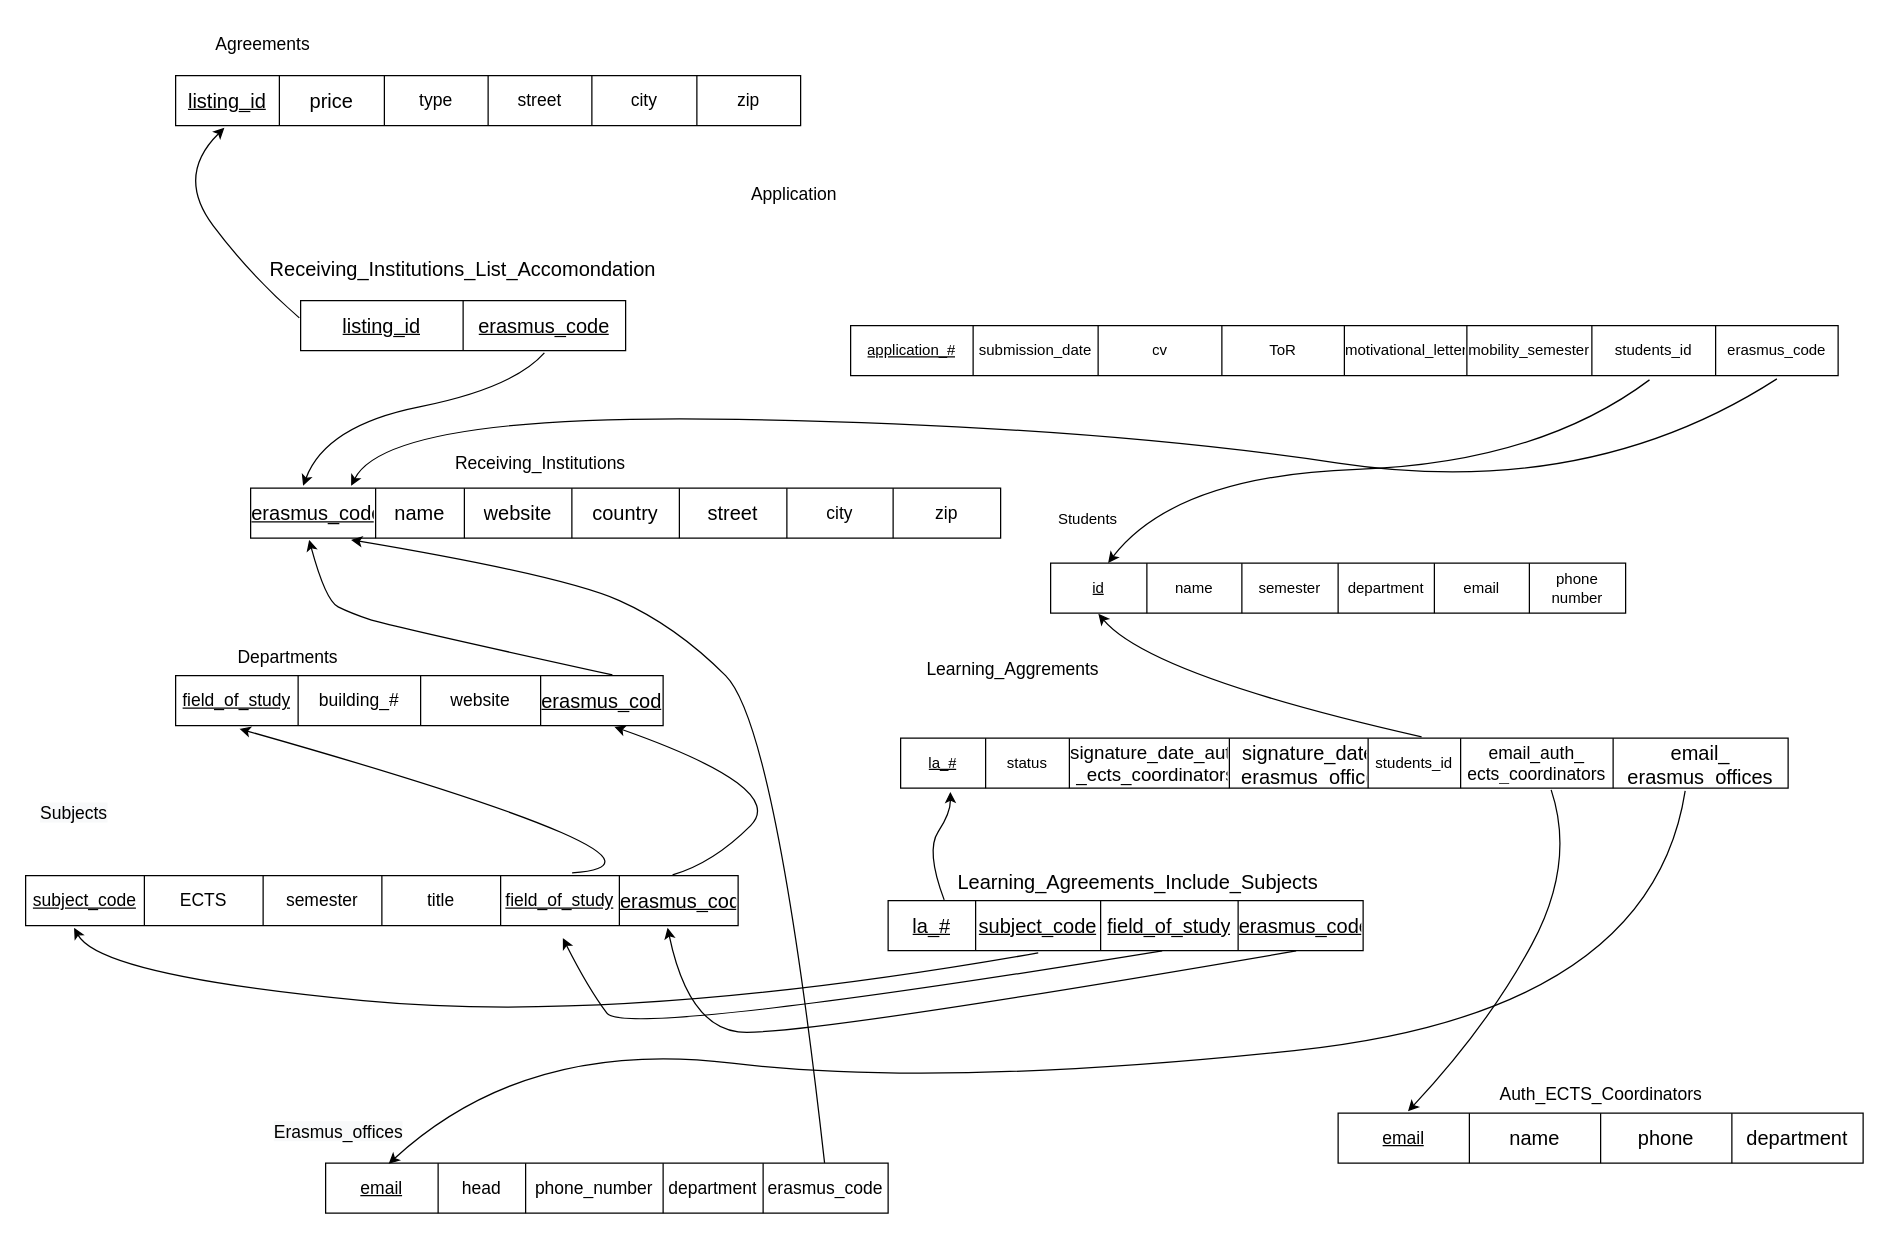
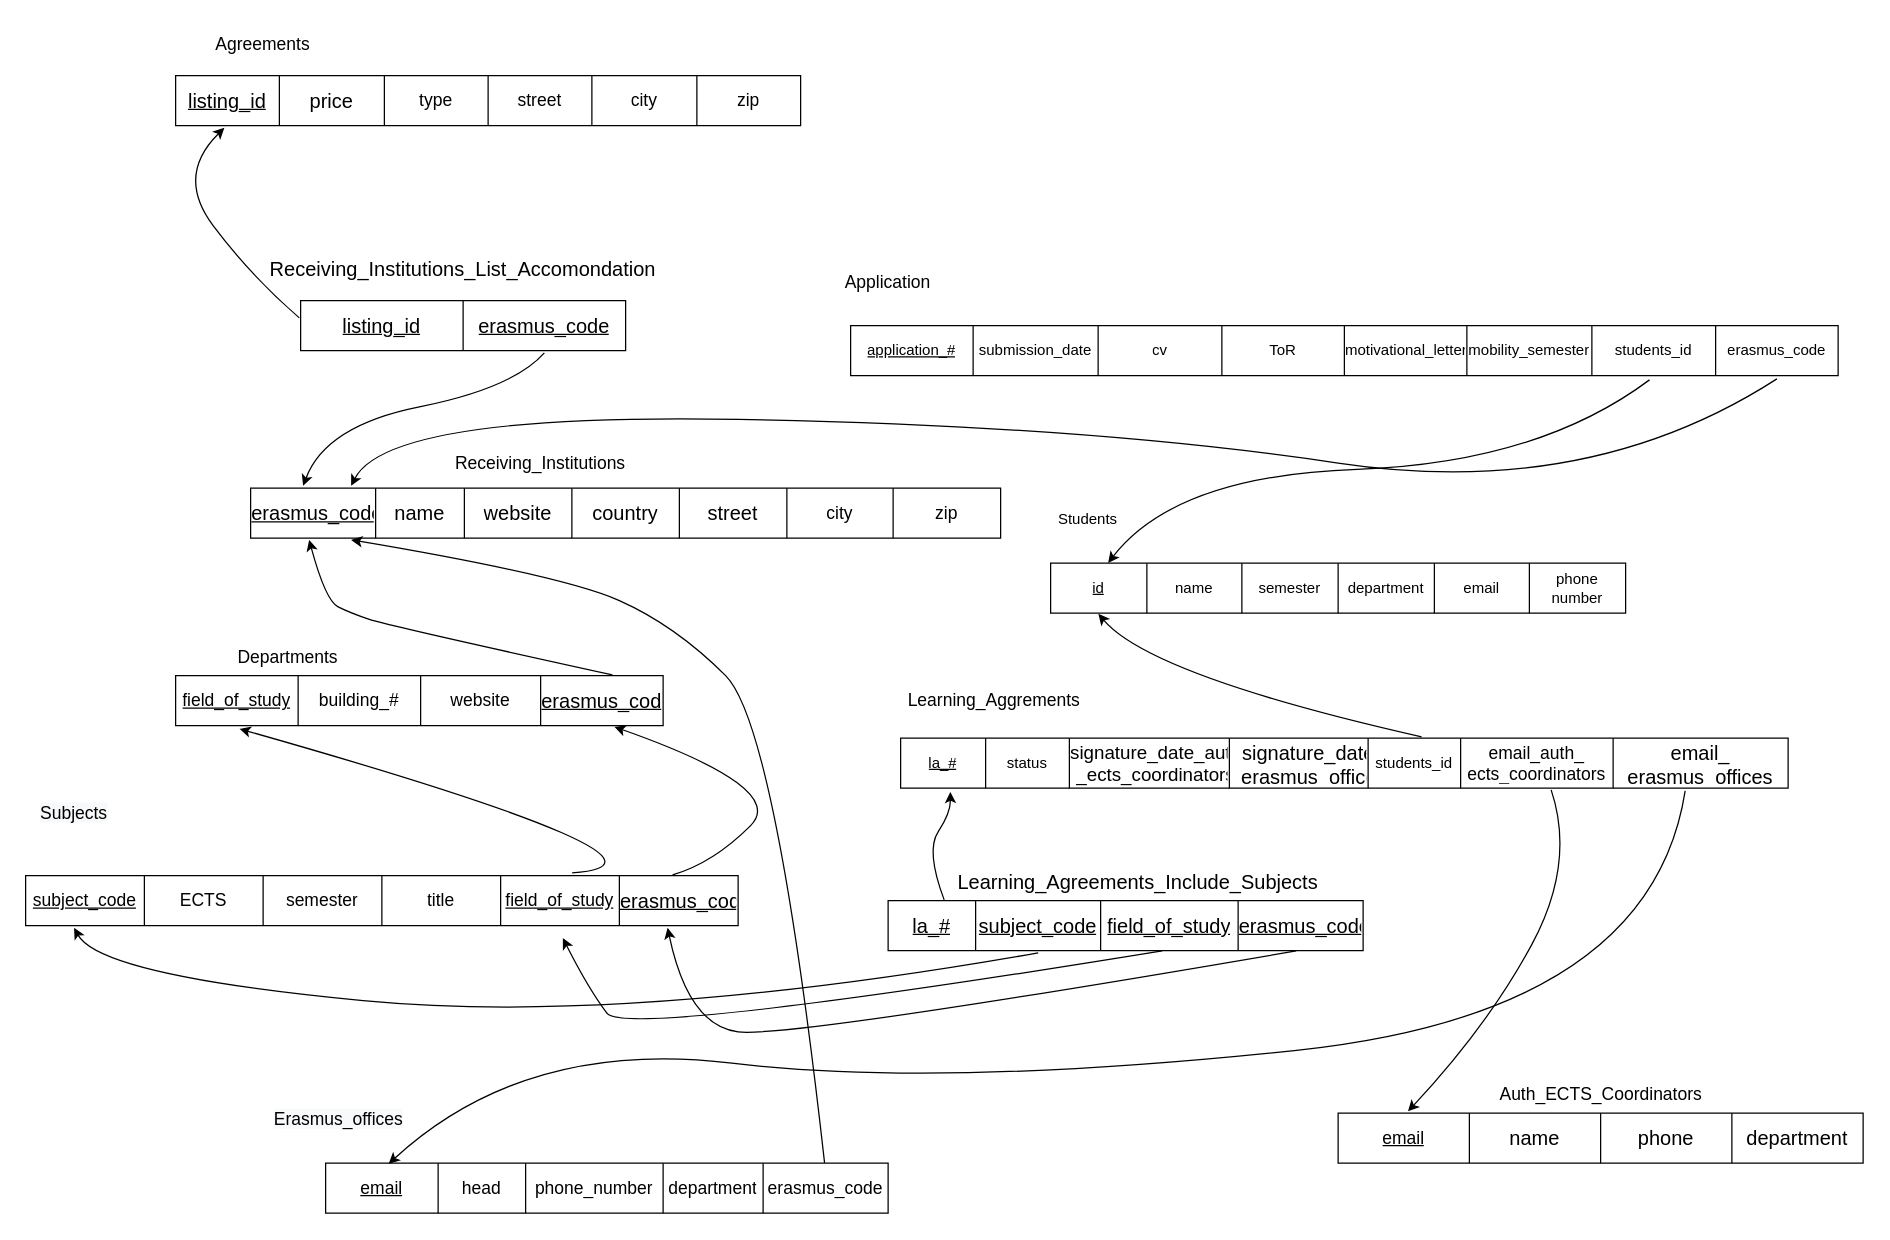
node "Application": moved (794, 194) -> (888, 282)
node "Learning_Aggrements": moved (1013, 669) -> (994, 701)
node "Erasmus_offices": moved (353, 1132) -> (353, 1119)
